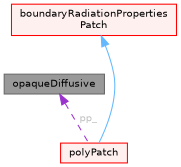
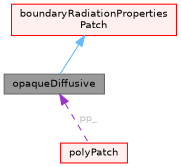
edge "polyPatch" -> "boundaryRadiationProperties Patch": now "opaqueDiffusive" -> "boundaryRadiationProperties Patch"
